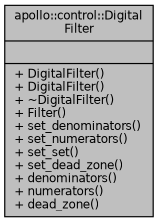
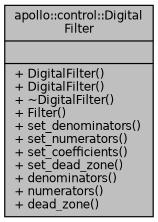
node "apollo::control::Digital": text "+ set_set()" -> "+ set_coefficients()"
